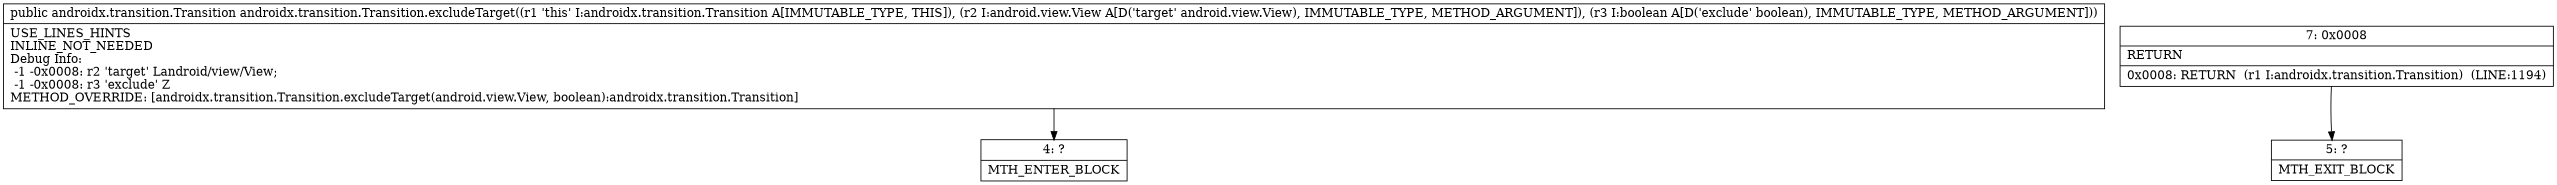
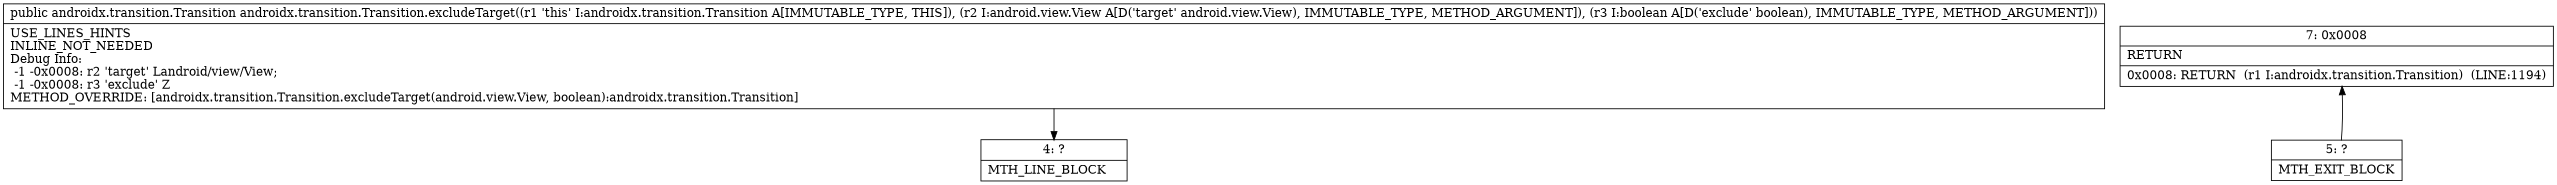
edge "7: 0x0008" -> "5: ?": reversed
node "4: ?": text "MTH_ENTER_BLOCK" -> "MTH_LINE_BLOCK"
